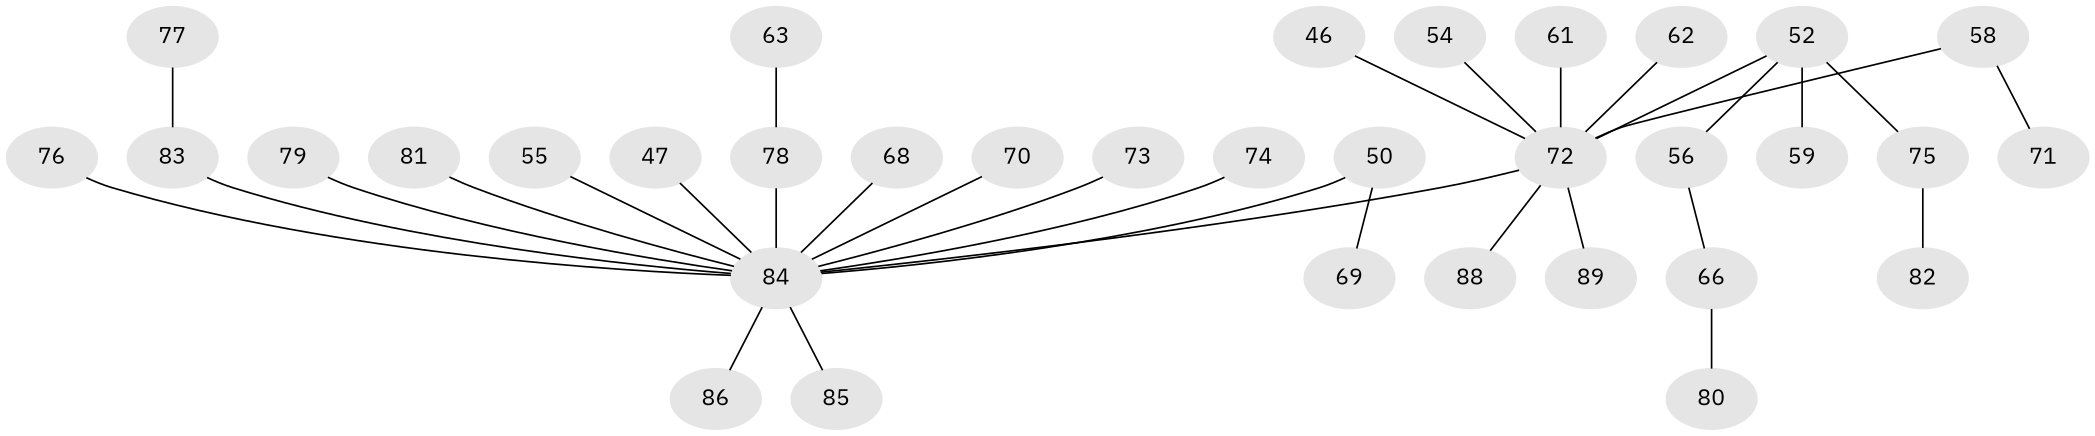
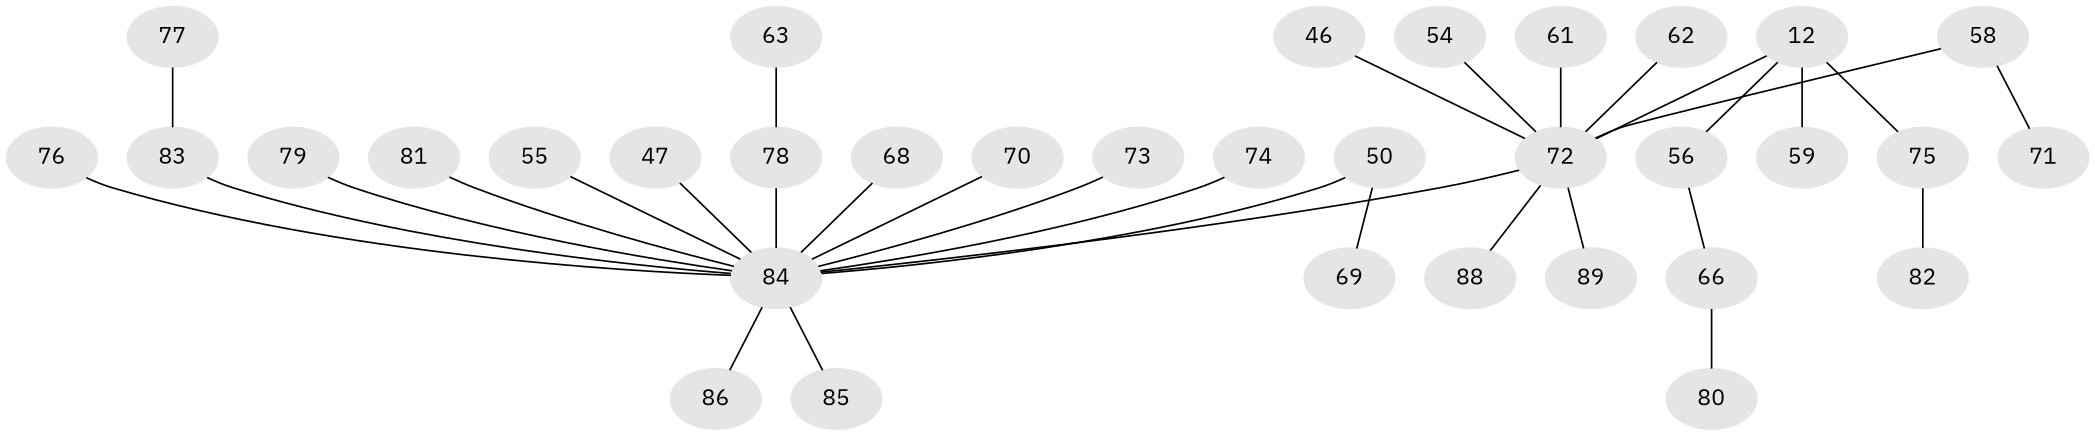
node "52": label "52" -> "12"
